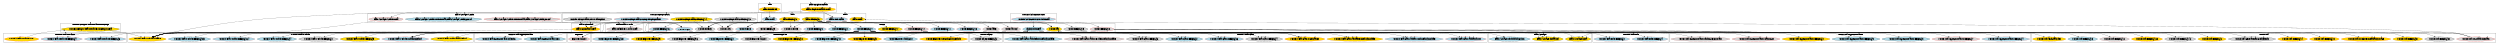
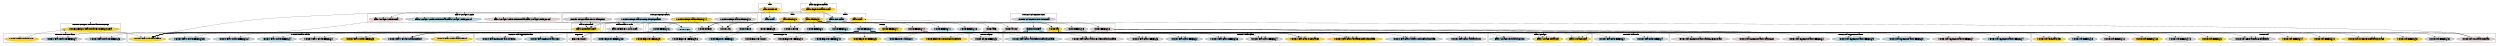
node "Mouse::Exporter::BEGIN@10": fillcolor gold -> lightgrey
node "Mouse::Util::TypeConstraints::BEGIN@2": fillcolor gold -> lightgrey
